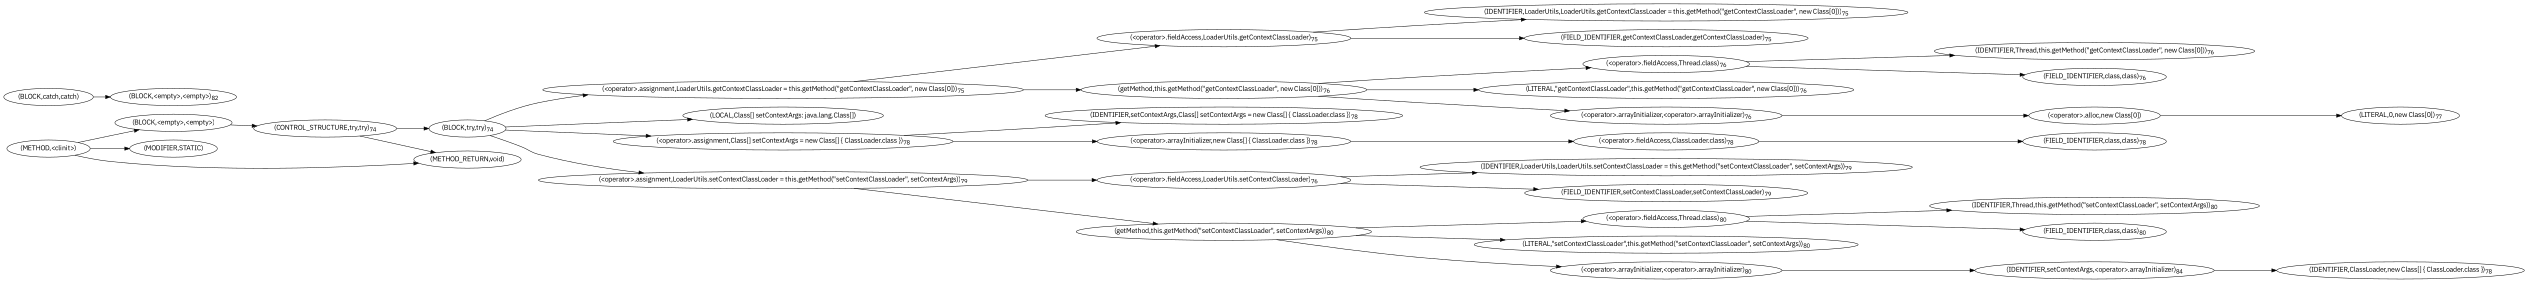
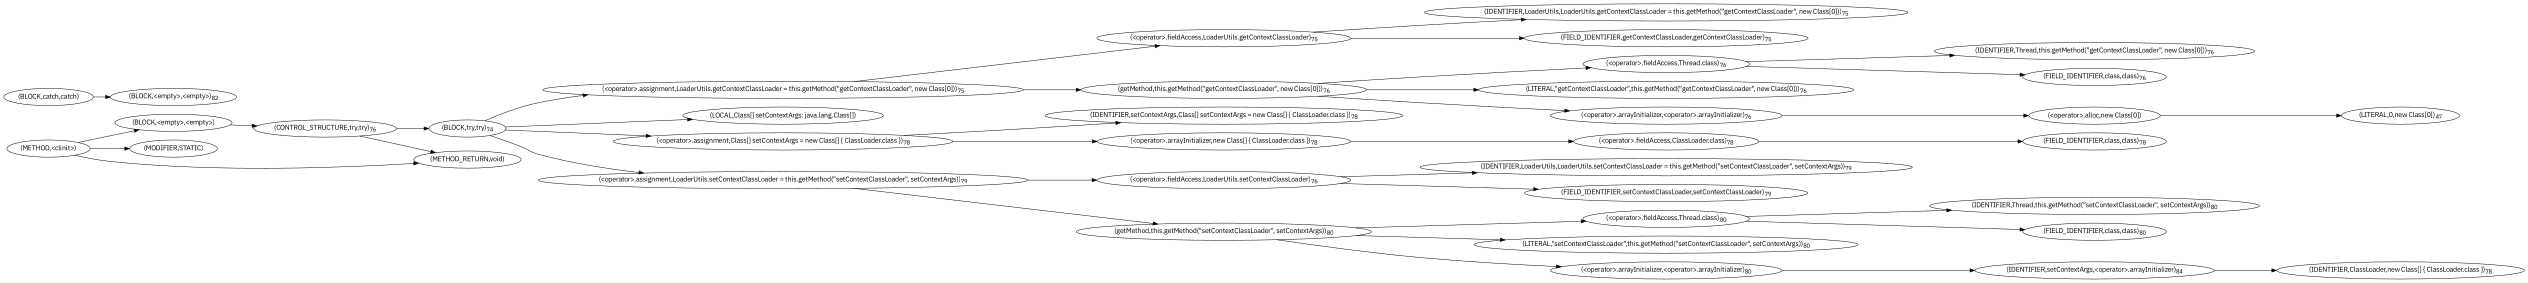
node "(LITERAL,0,new Class[0])": text "77" -> "47"
node "(CONTROL_STRUCTURE,try,try)": text "74" -> "76"
